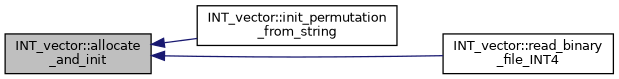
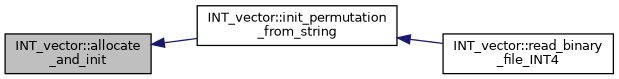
edge "INT_vector::read_binary _file_INT4" -> "INT_vector::allocate _and_init": now "INT_vector::read_binary _file_INT4" -> "INT_vector::init_permutation _from_string"
